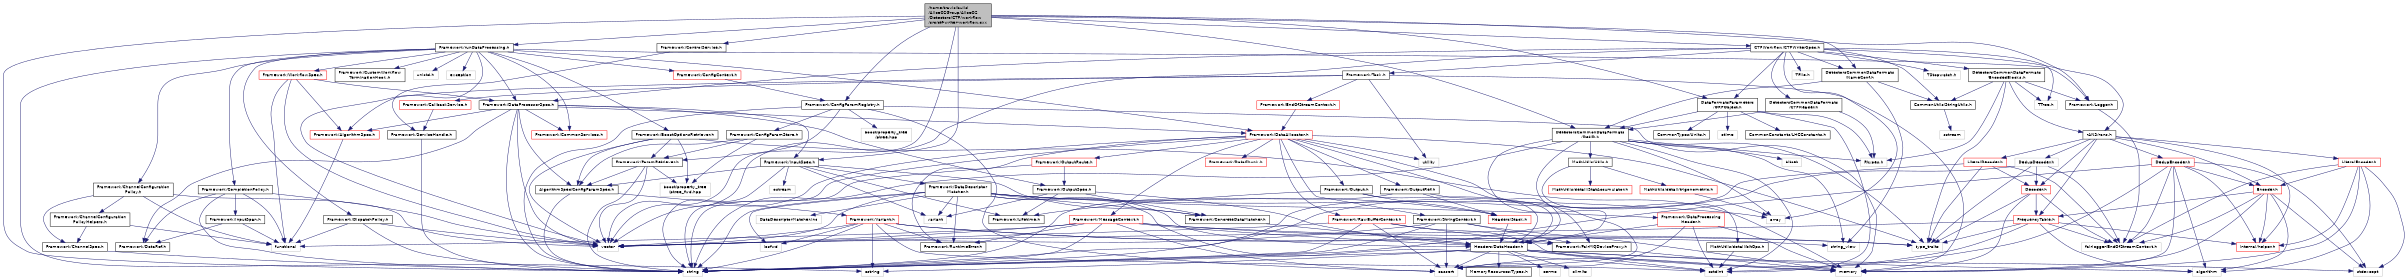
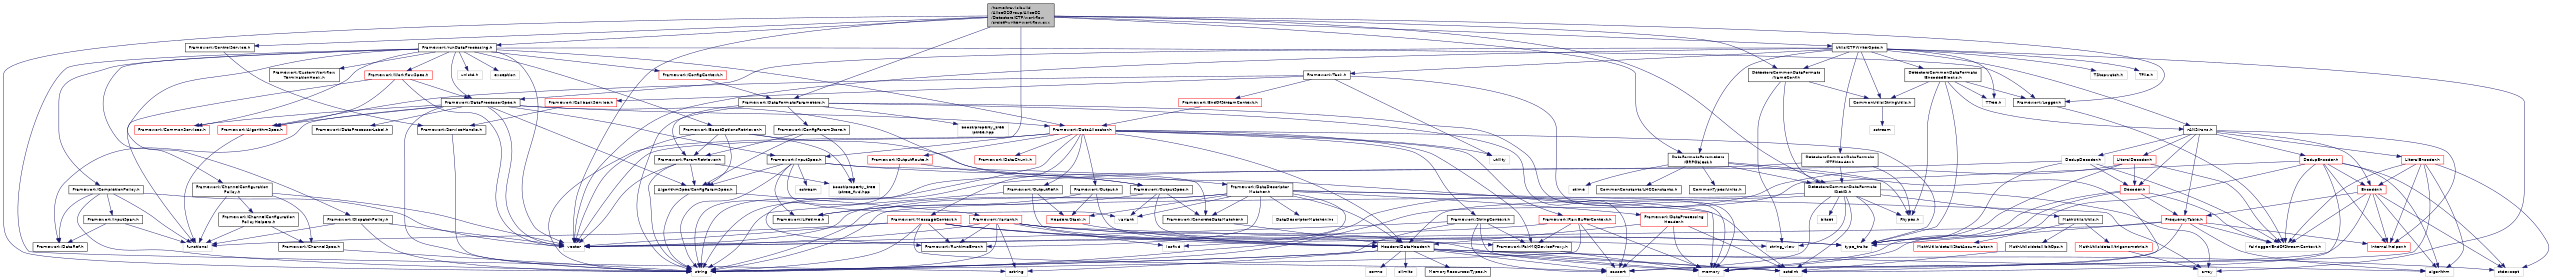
node "CTFWorkflow/CTFWriterSpec.h": label "CTFWorkflow/CTFWriterSpec.h" -> "Utils/CTFWriterSpec.h"
node "Framework/ConfigParamRegistry.h": label "Framework/ConfigParamRegistry.h" -> "Framework/DataFormatsParameters.h"
node "Framework/DataProcessorLabel.h": added
edge "DetectorsCommonDataFormats /CTFHeader.h" -> "string": added
